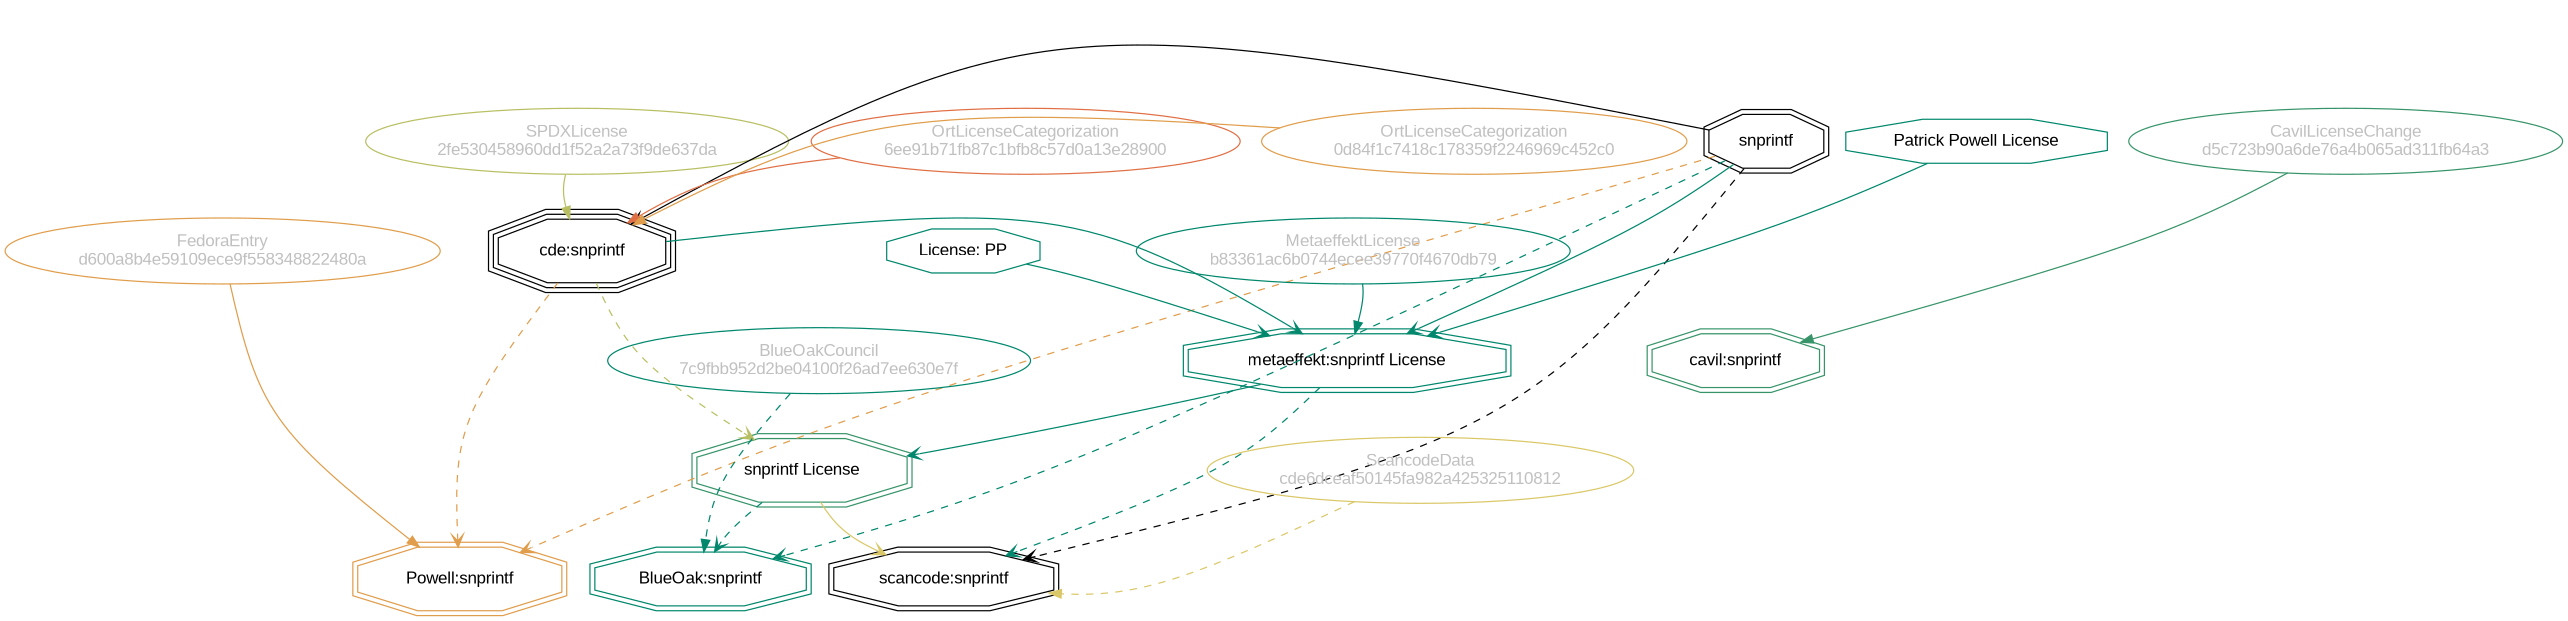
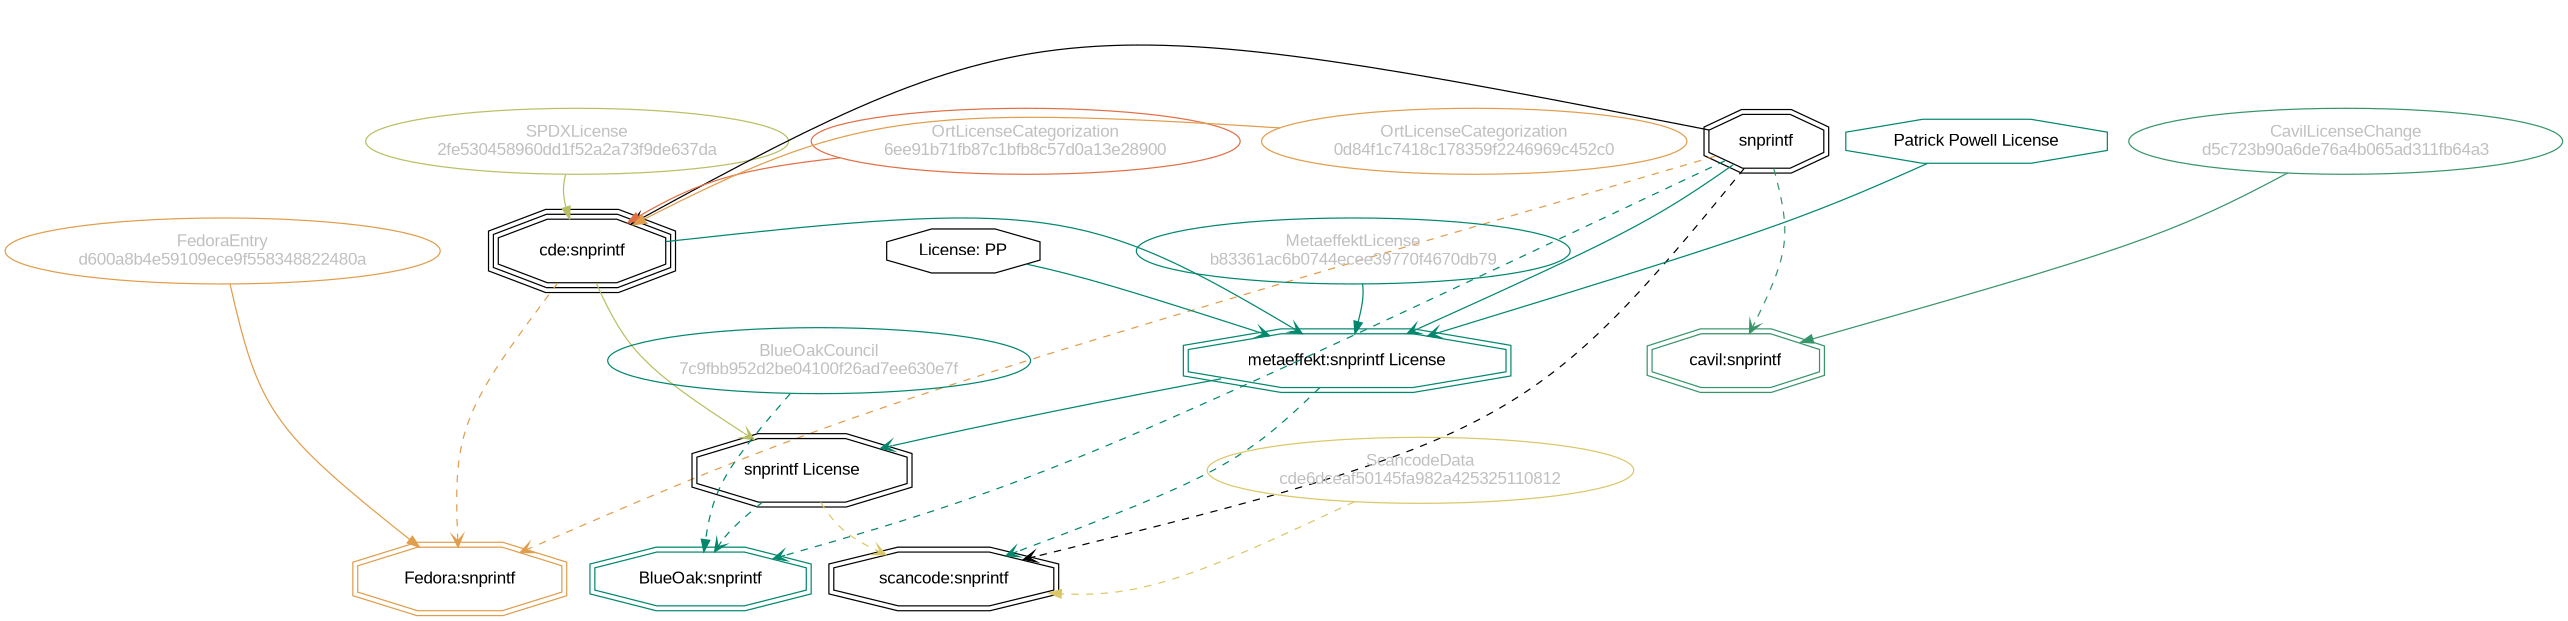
edge "snprintf" -> "cavil:snprintf": added
node "License: PP": color #00876c -> black
edge "snprintf License" -> "cde:snprintf": style dashed -> solid
edge "metaeffekt:snprintf License" -> "snprintf License": reversed
node "snprintf License": color #379469 -> black
edge "snprintf License" -> "scancode:snprintf": style solid -> dashed
node "Powell:snprintf": label "Powell:snprintf" -> "Fedora:snprintf"
